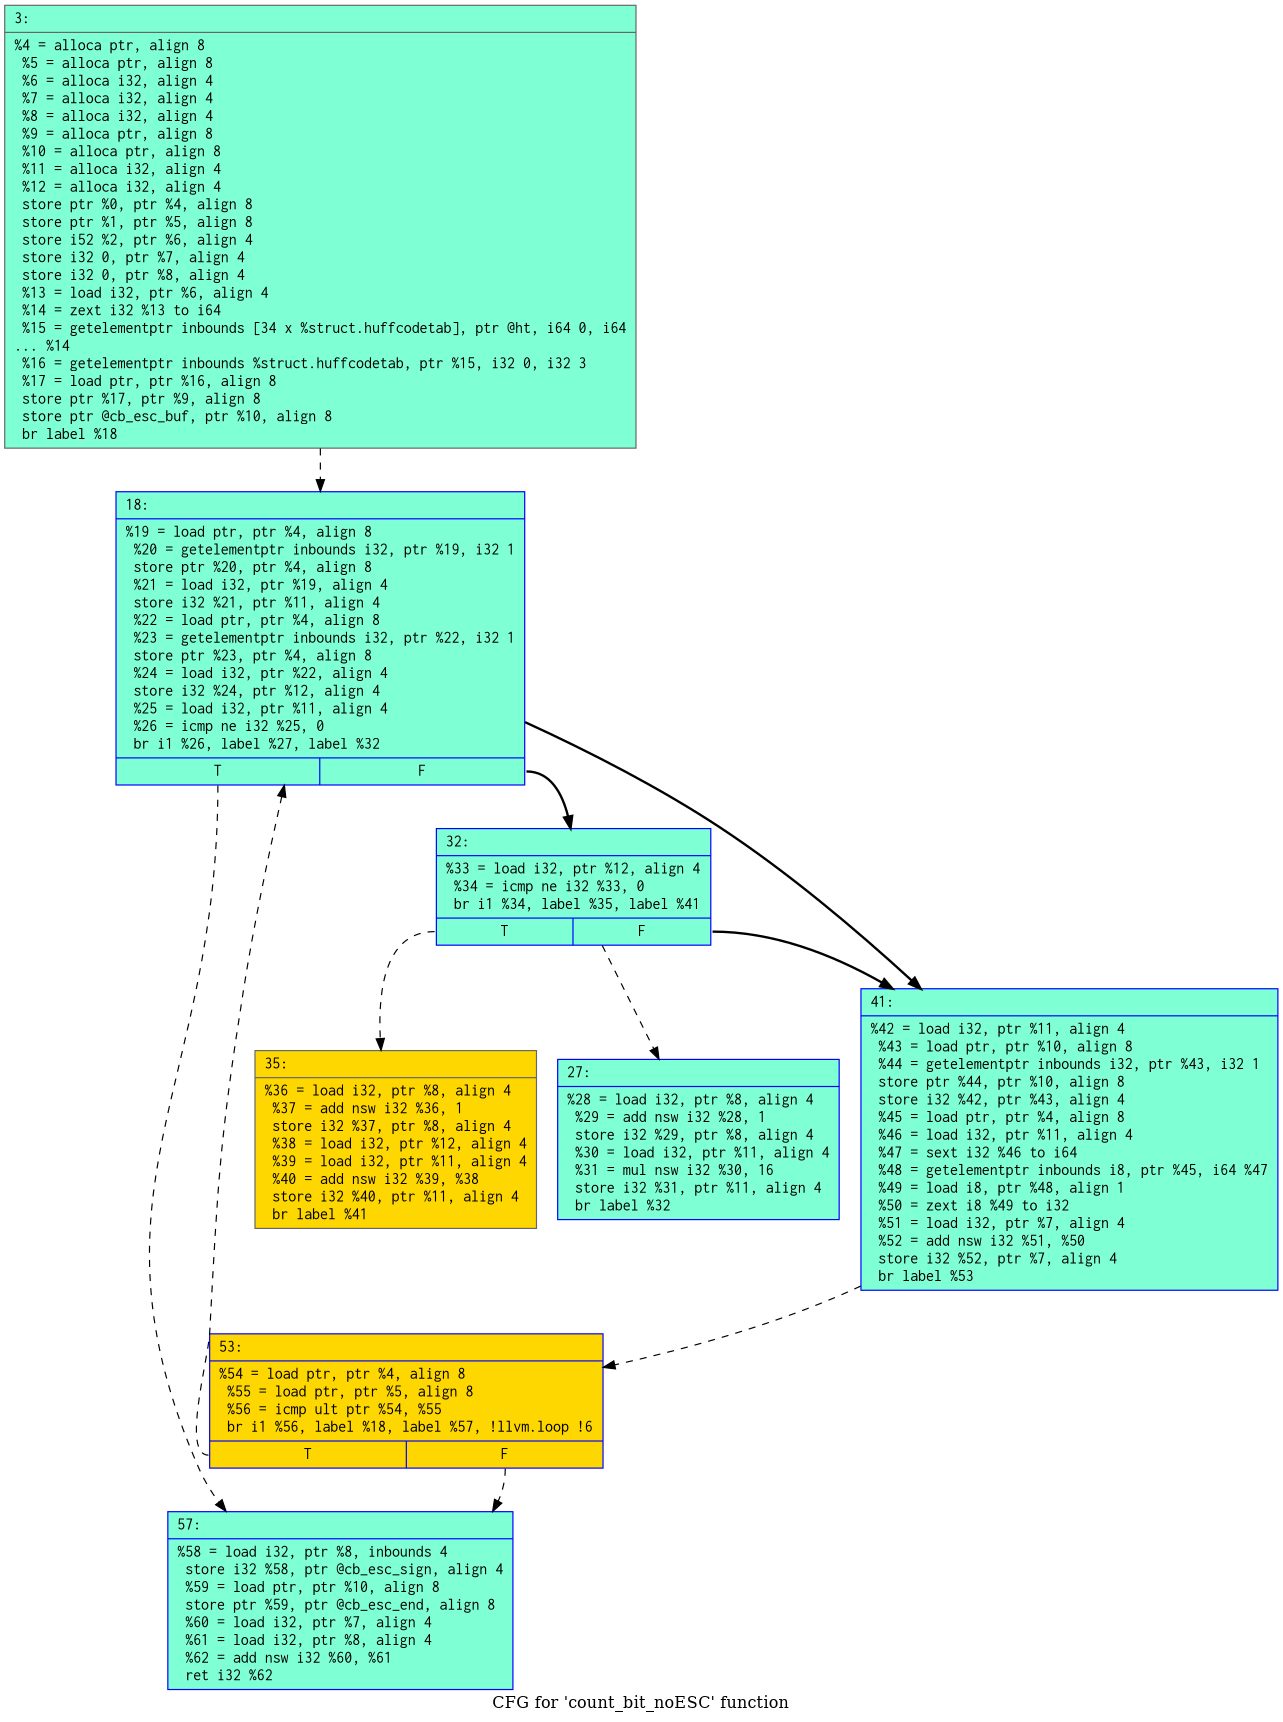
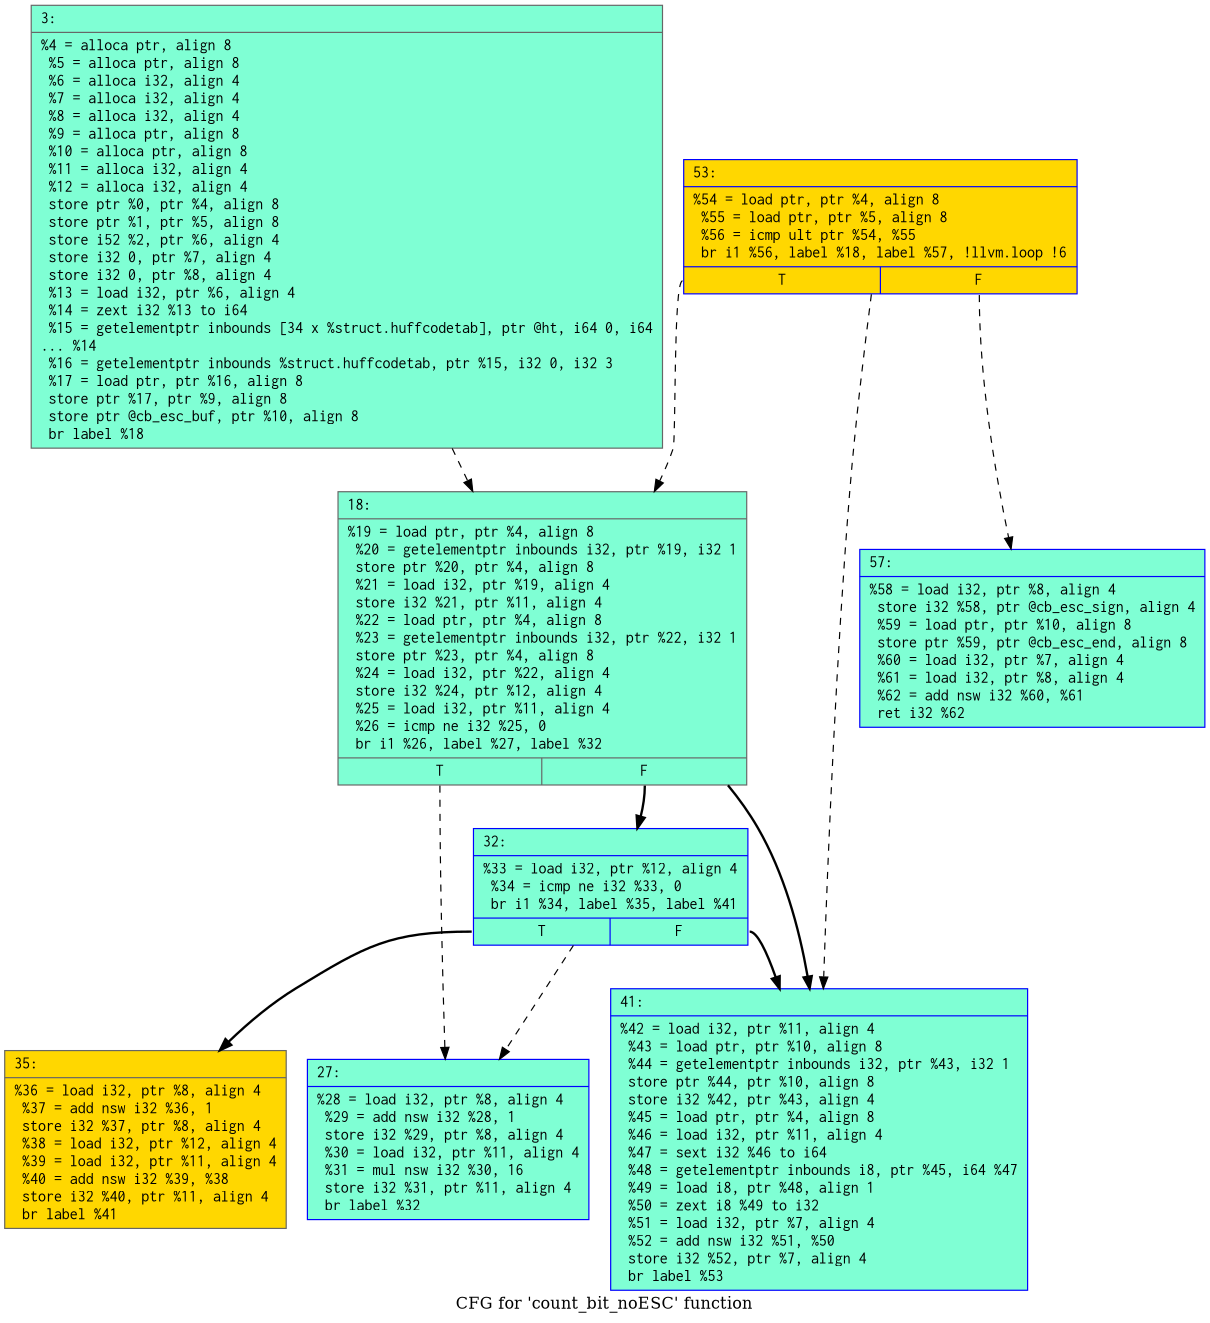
node "18:": color blue -> gray40
edge "32:" -> "35:": style dashed -> bold
edge "18:" -> "57:": now "18:" -> "27:"
edge "41:" -> "53:": reversed
node "57:": text "%58 = load i32, ptr %8, inbounds 4" -> "%58 = load i32, ptr %8, align 4"
